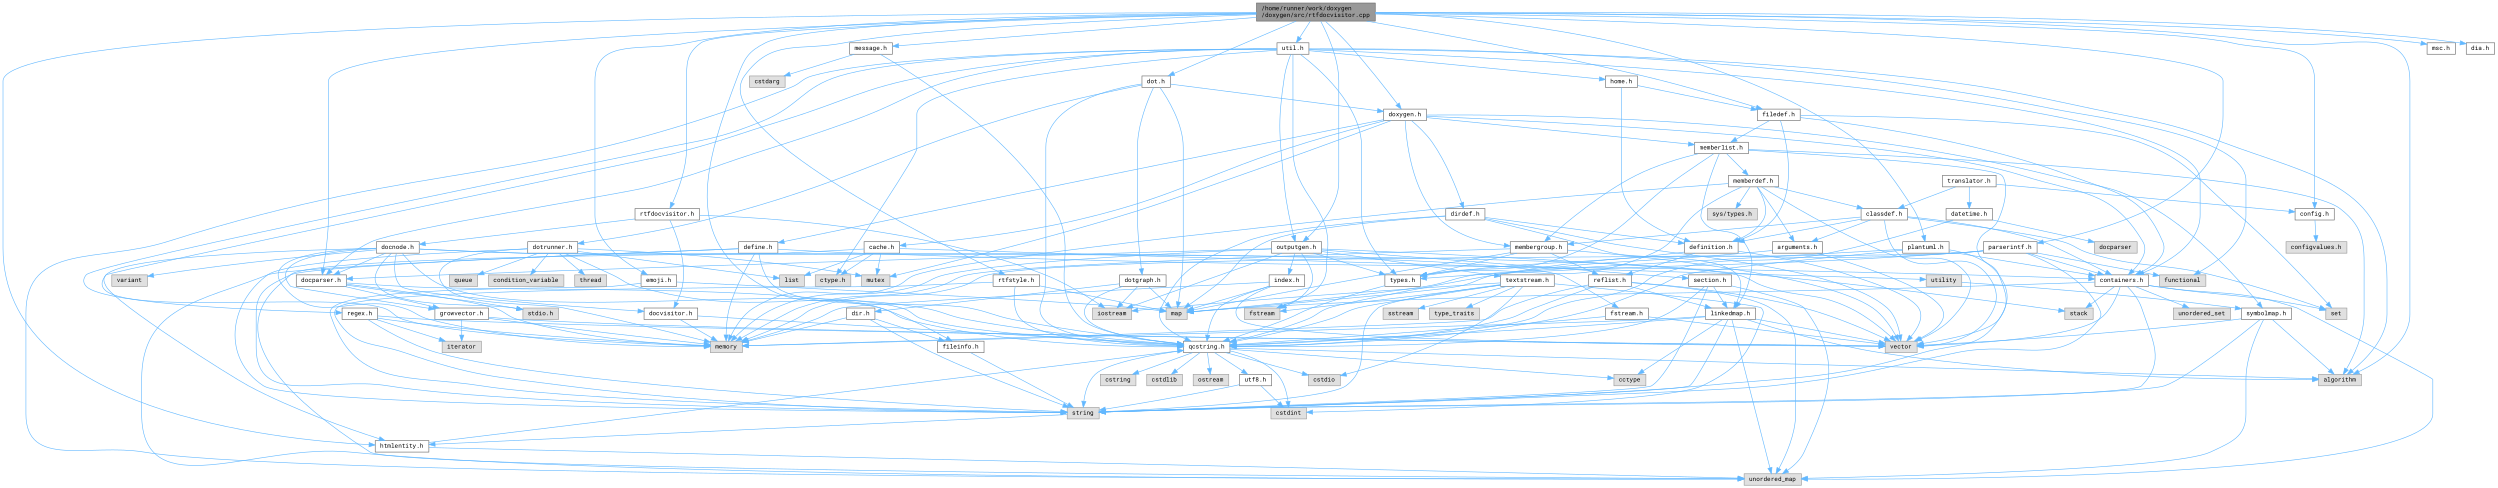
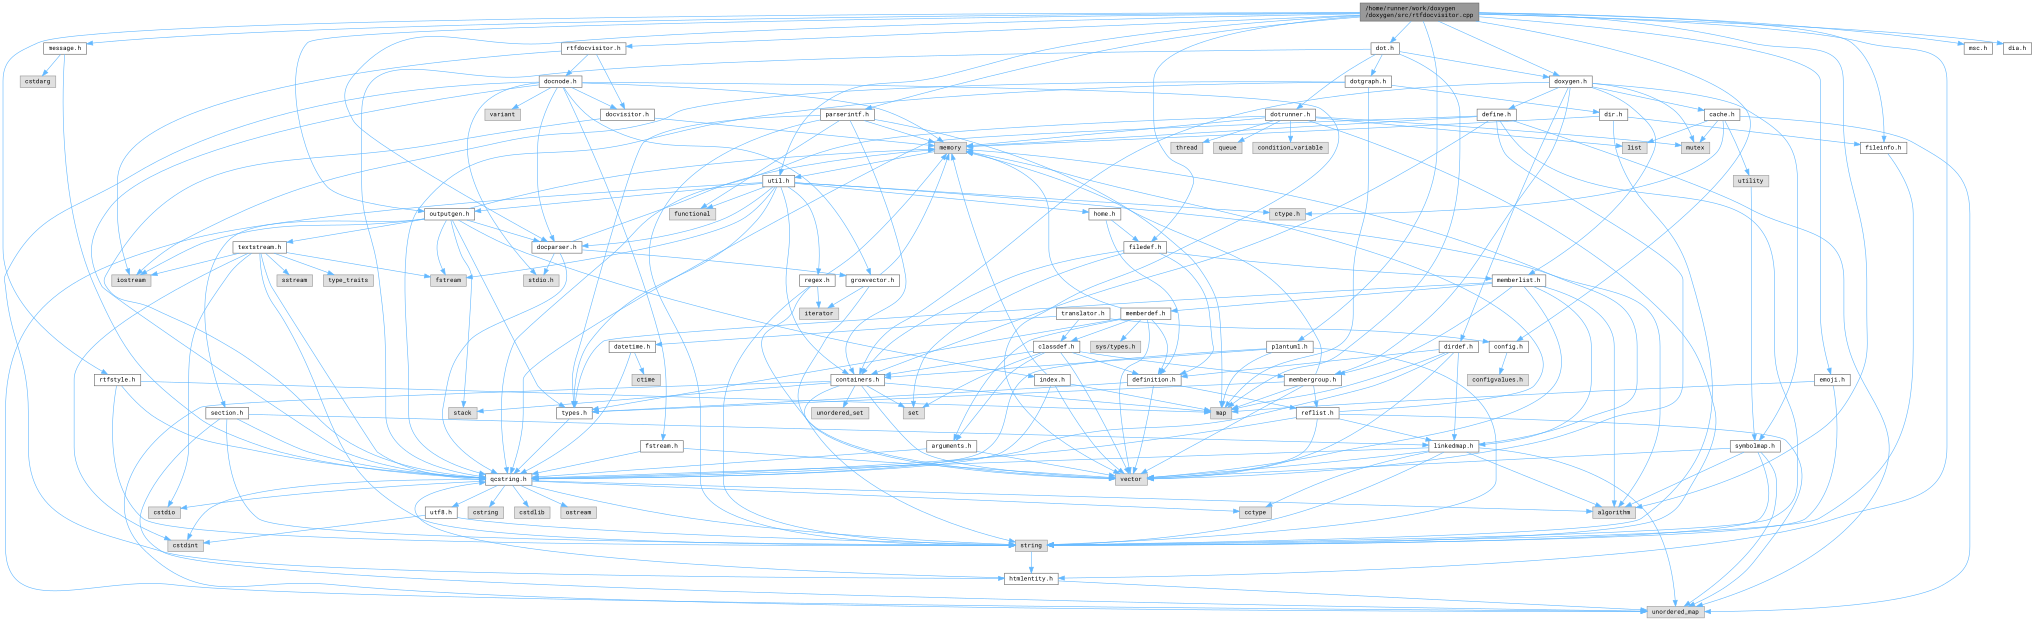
edge "util.h" -> "memory": reversed
node "docparser": label "docparser" -> "ctime"
edge "define.h" -> "vector": added
